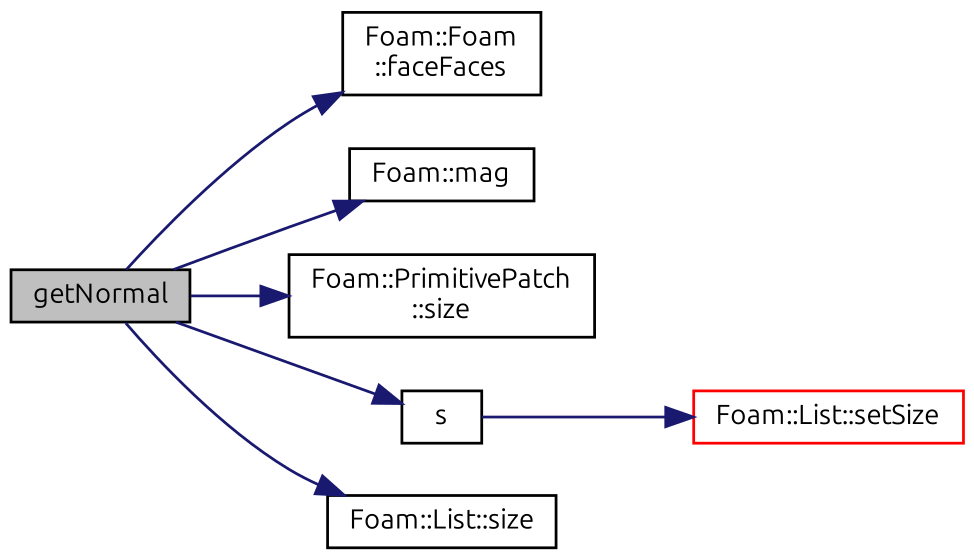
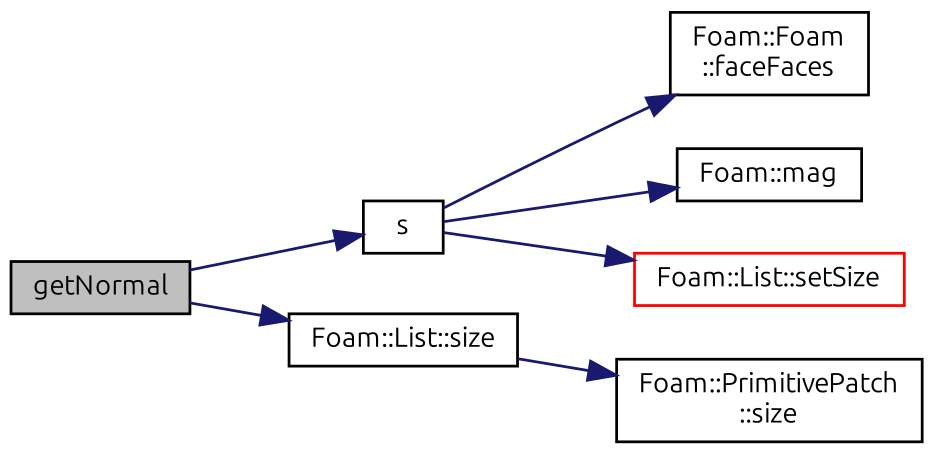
edge "getNormal" -> "Foam::Foam ::faceFaces": now "s" -> "Foam::Foam ::faceFaces"
edge "getNormal" -> "Foam::mag": now "s" -> "Foam::mag"
edge "getNormal" -> "Foam::PrimitivePatch ::size": now "Foam::List::size" -> "Foam::PrimitivePatch ::size"
